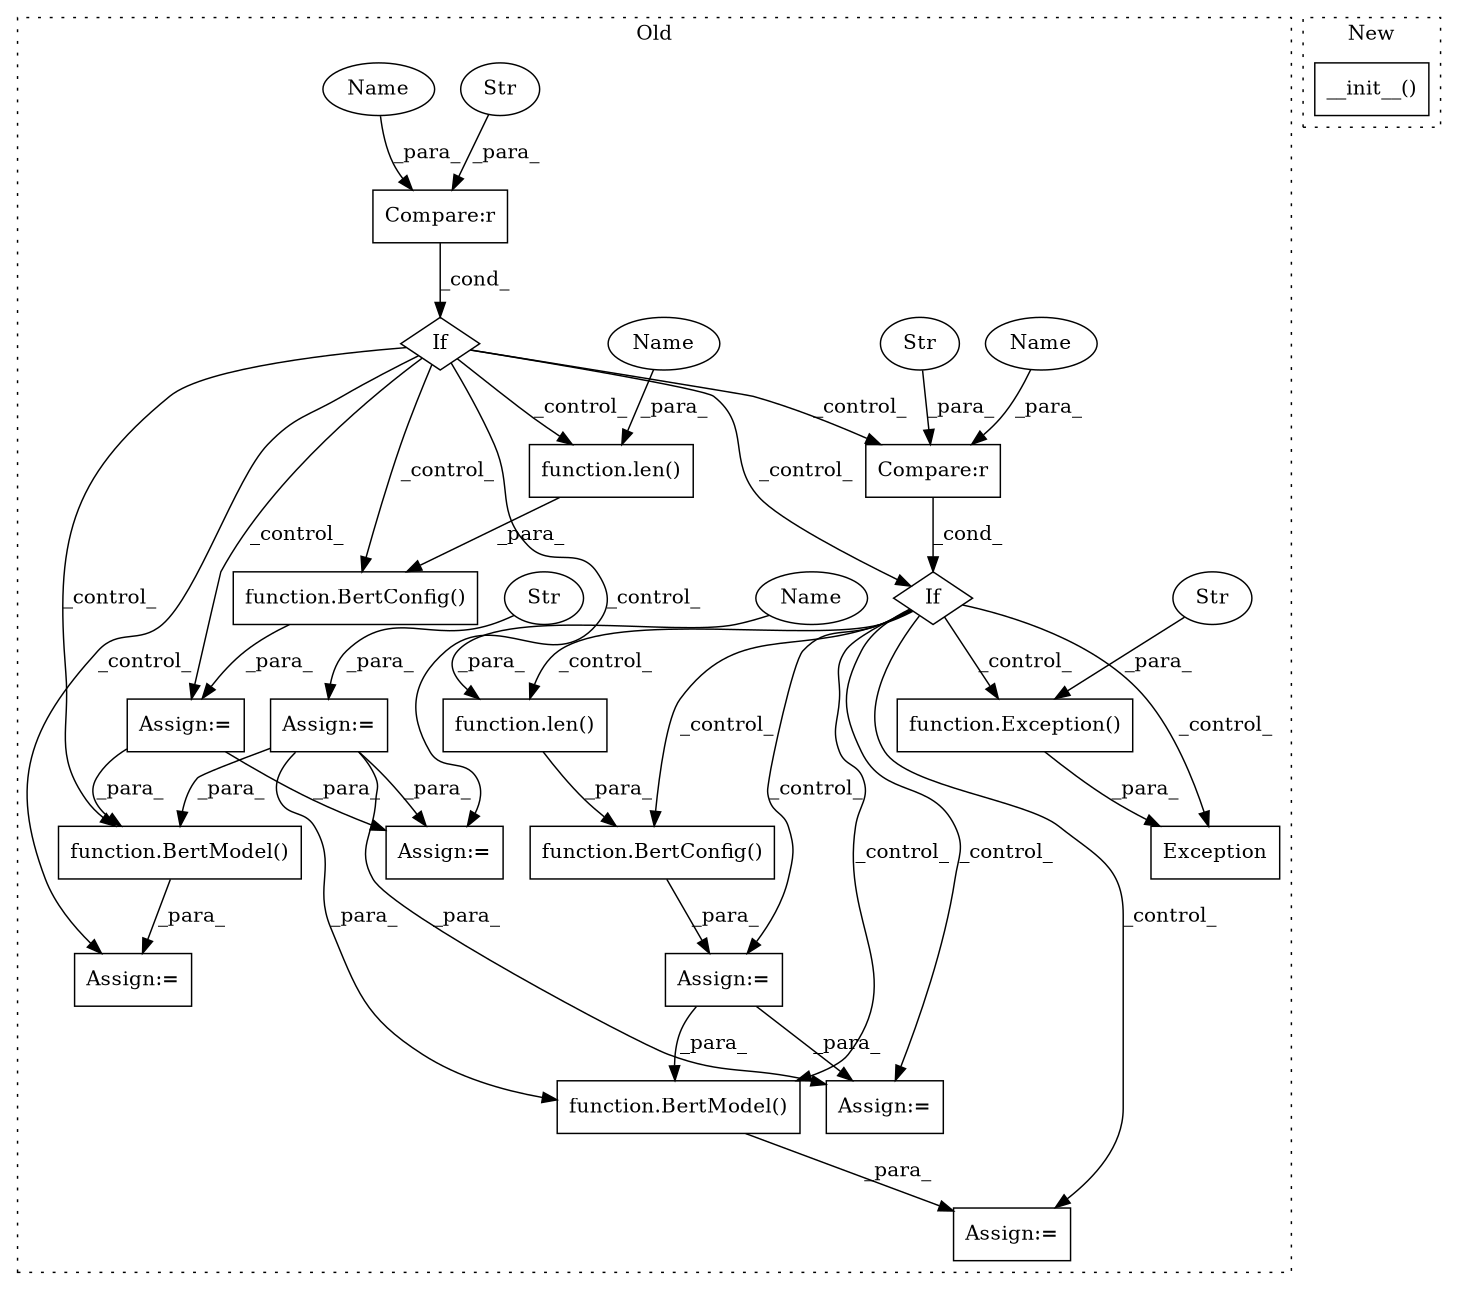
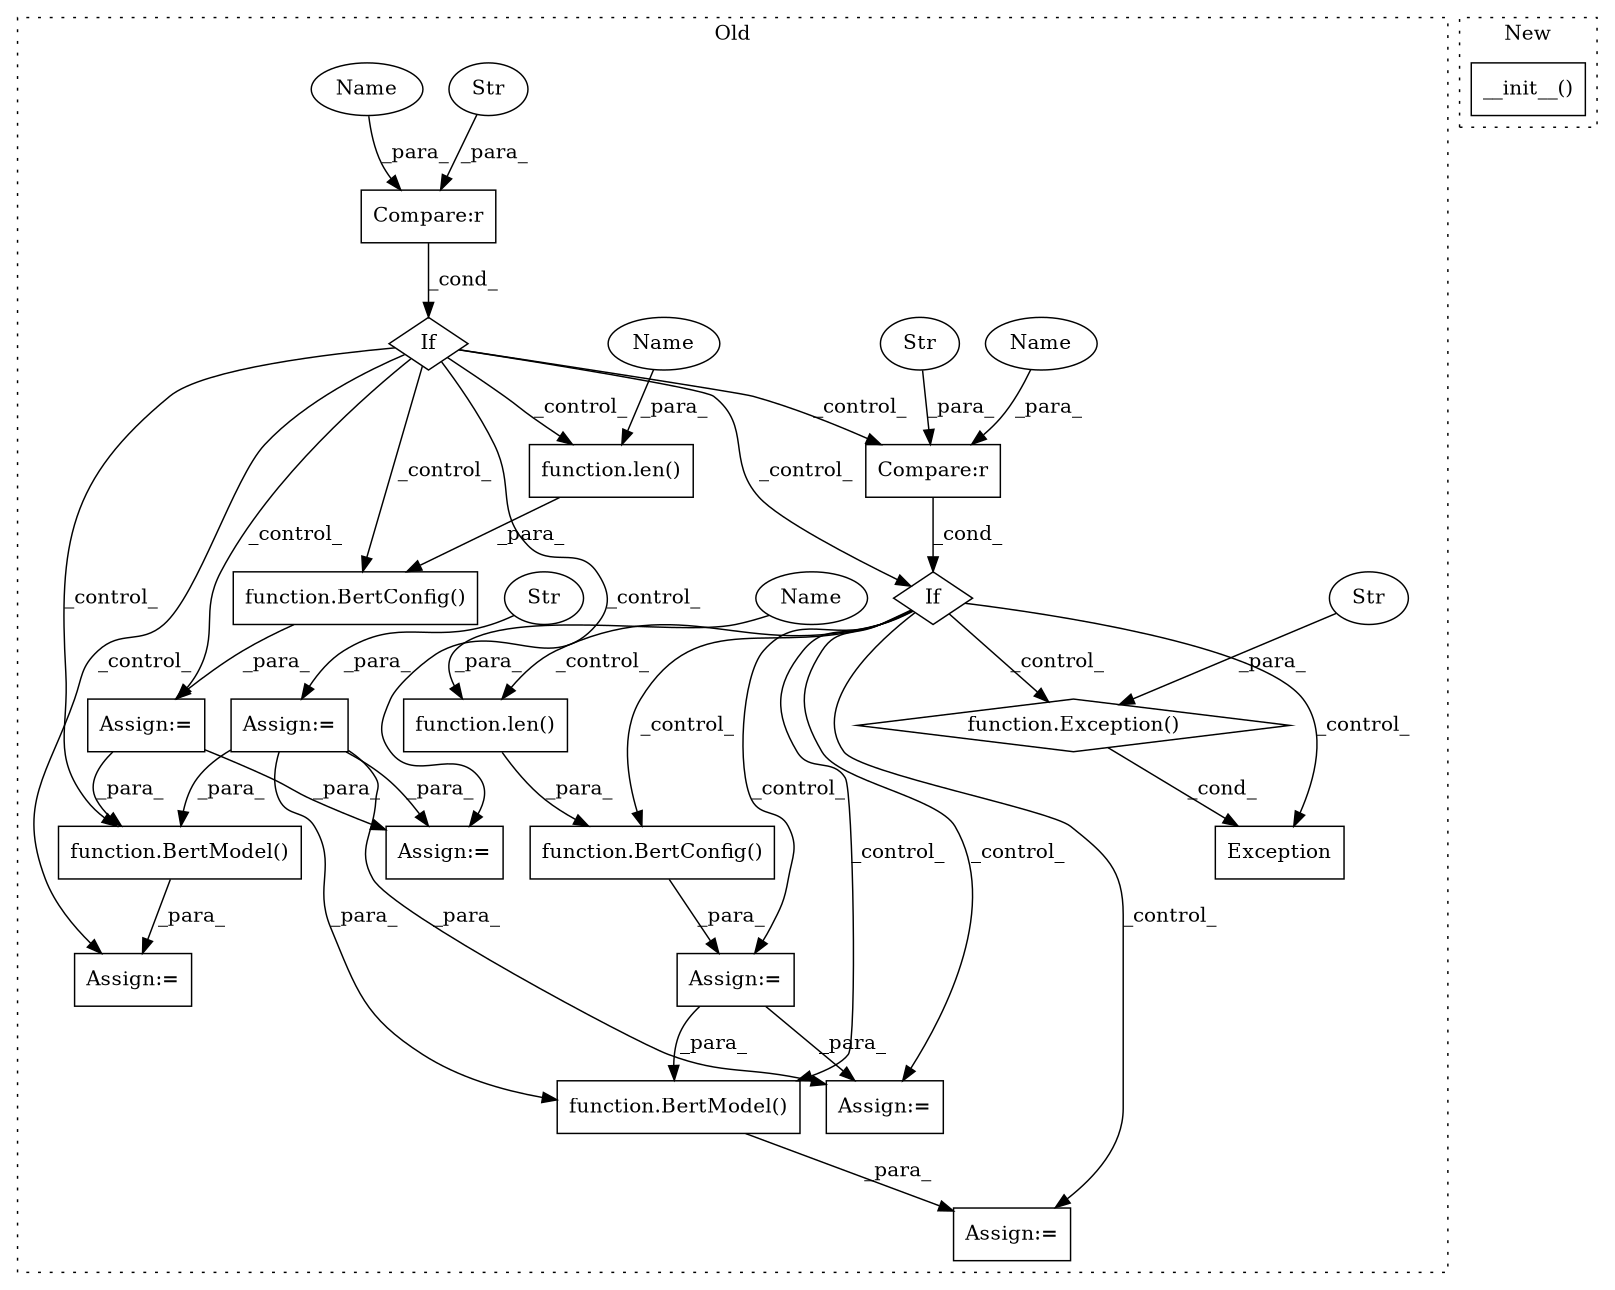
node "function.Exception()": shape box -> diamond
edge "function.Exception()" -> "Exception": label "_para_" -> "_cond_"
